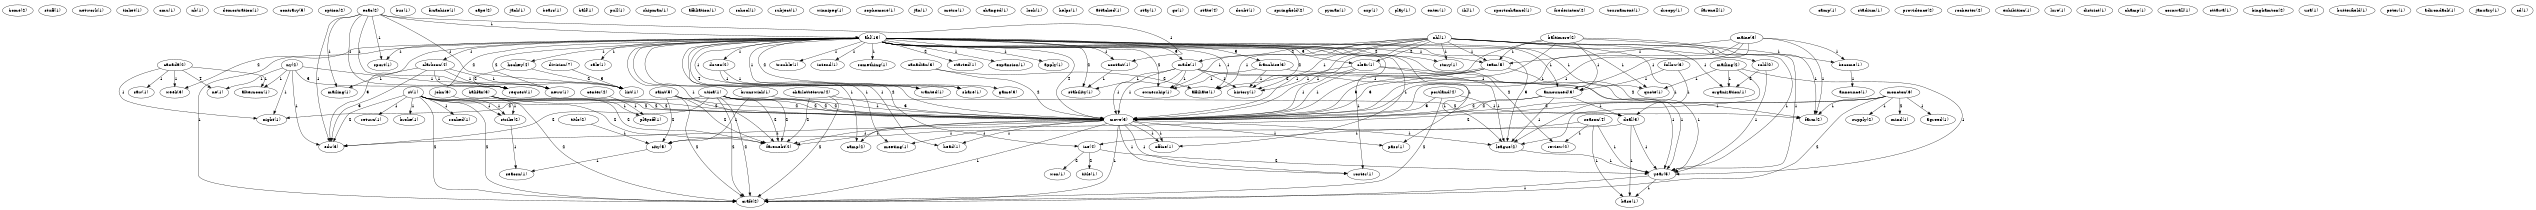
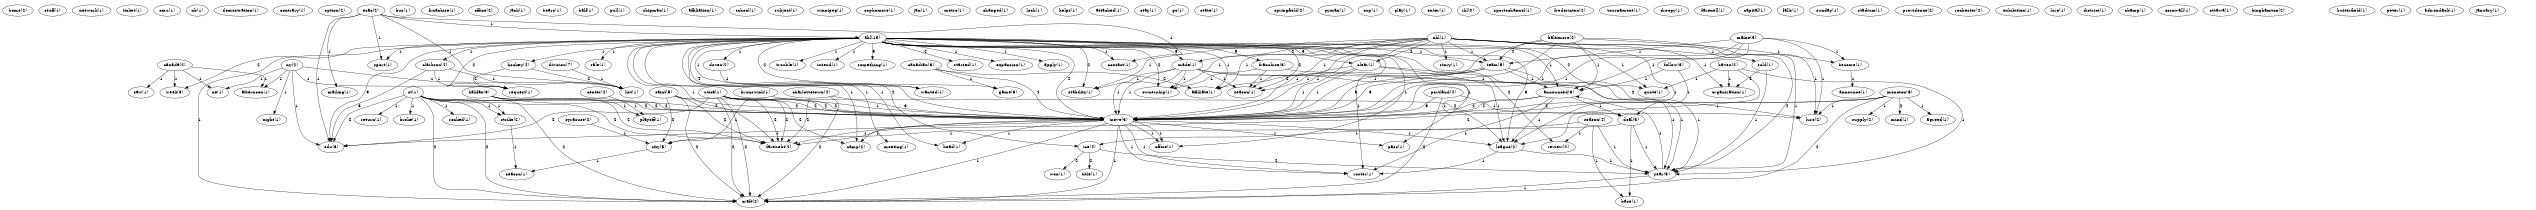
node "contrary(5)": label "contrary(5)" -> "contrary(1)"
node "cape(2)": label "cape(2)" -> "office(2)"
node "state(4)": label "state(4)" -> "state(1)"
node "doubt(1)": removed
node "ihl(1)": label "ihl(1)" -> "ihl(0)"
node "capital(1)": added
node "falls(1)": added
node "camp(1)": label "camp(1)" -> "sunday(1)"
node "usa(1)": removed
node "cd(1)": removed
edge "ahl(13)" -> "story(1)": removed, label "2"
edge "ahl(13)" -> "something(1)": label "1" -> "3"
edge "baltimore(2)" -> "team(5)": label "1" -> "4"
edge "ahl(13)" -> "quote(1)": label "1" -> "2"
node "mailing(2)": label "mailing(2)" -> "haven(2)"
node "sold(0)": label "sold(0)" -> "sold(1)"
edge "clarkson(4)" -> "mailing(1)": removed, label "1"
edge "contact(1)" -> "stability(1)": now "nhl(1)" -> "stability(1)"
edge "team(5)" -> "announced(3)": added, label "1"
edge "canada(2)" -> "ne(1)": label "4" -> "1"
edge "ny(2)" -> "request(1)": label "3" -> "1"
edge "division(7)" -> "list(1)": label "3" -> "1"
edge "canadian(3)" -> "game(3)": added, label "1"
edge "ecac(2)" -> "request(1)": removed, label "1"
node "john(6)": removed
node "news(1)": removed
node "share(1)": removed
node "history(1)": label "history(1)" -> "season(1)"
edge "utica(1)" -> "night(1)": now "utica(1)" -> "camp(2)"
edge "ahl(13)" -> "year(5)": label "1" -> "4"
edge "canada(2)" -> "night(1)": removed, label "1"
node "title(2)": label "title(2)" -> "syracuse(2)"
node "farm(2)": label "farm(2)" -> "lure(2)"
edge "announced(3)" -> "roster(1)": added, label "1"
edge "move(3)" -> "meeting(1)": removed, label "1"
edge "league(2)" -> "roster(1)": added, label "1"
edge "year(5)" -> "base(1)": now "year(5)" -> "announced(3)"
